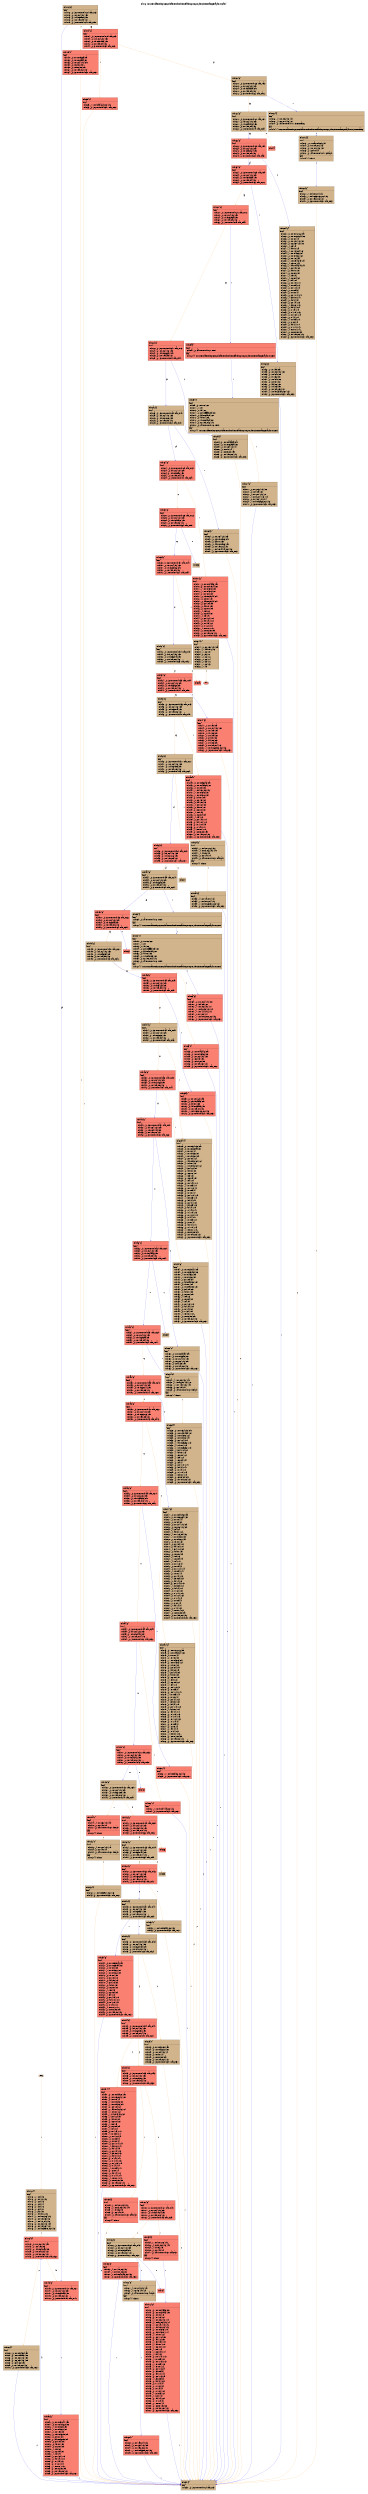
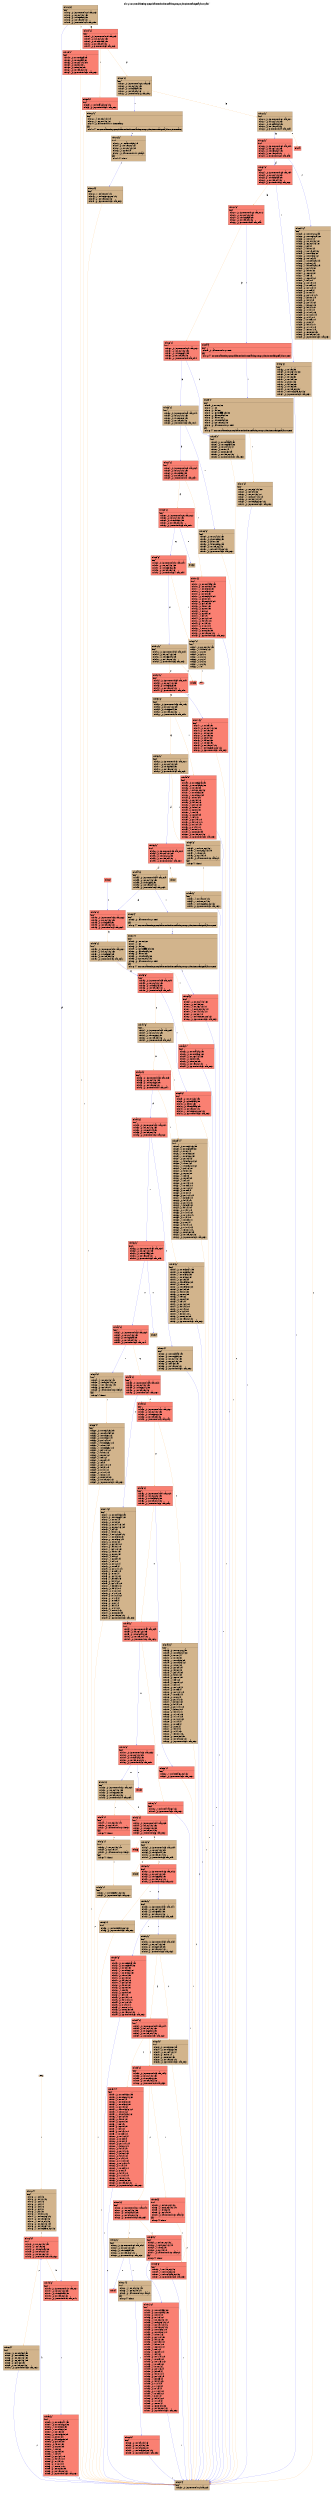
edge "0x4019c0 [28]" -> "0x401c69": reversed
